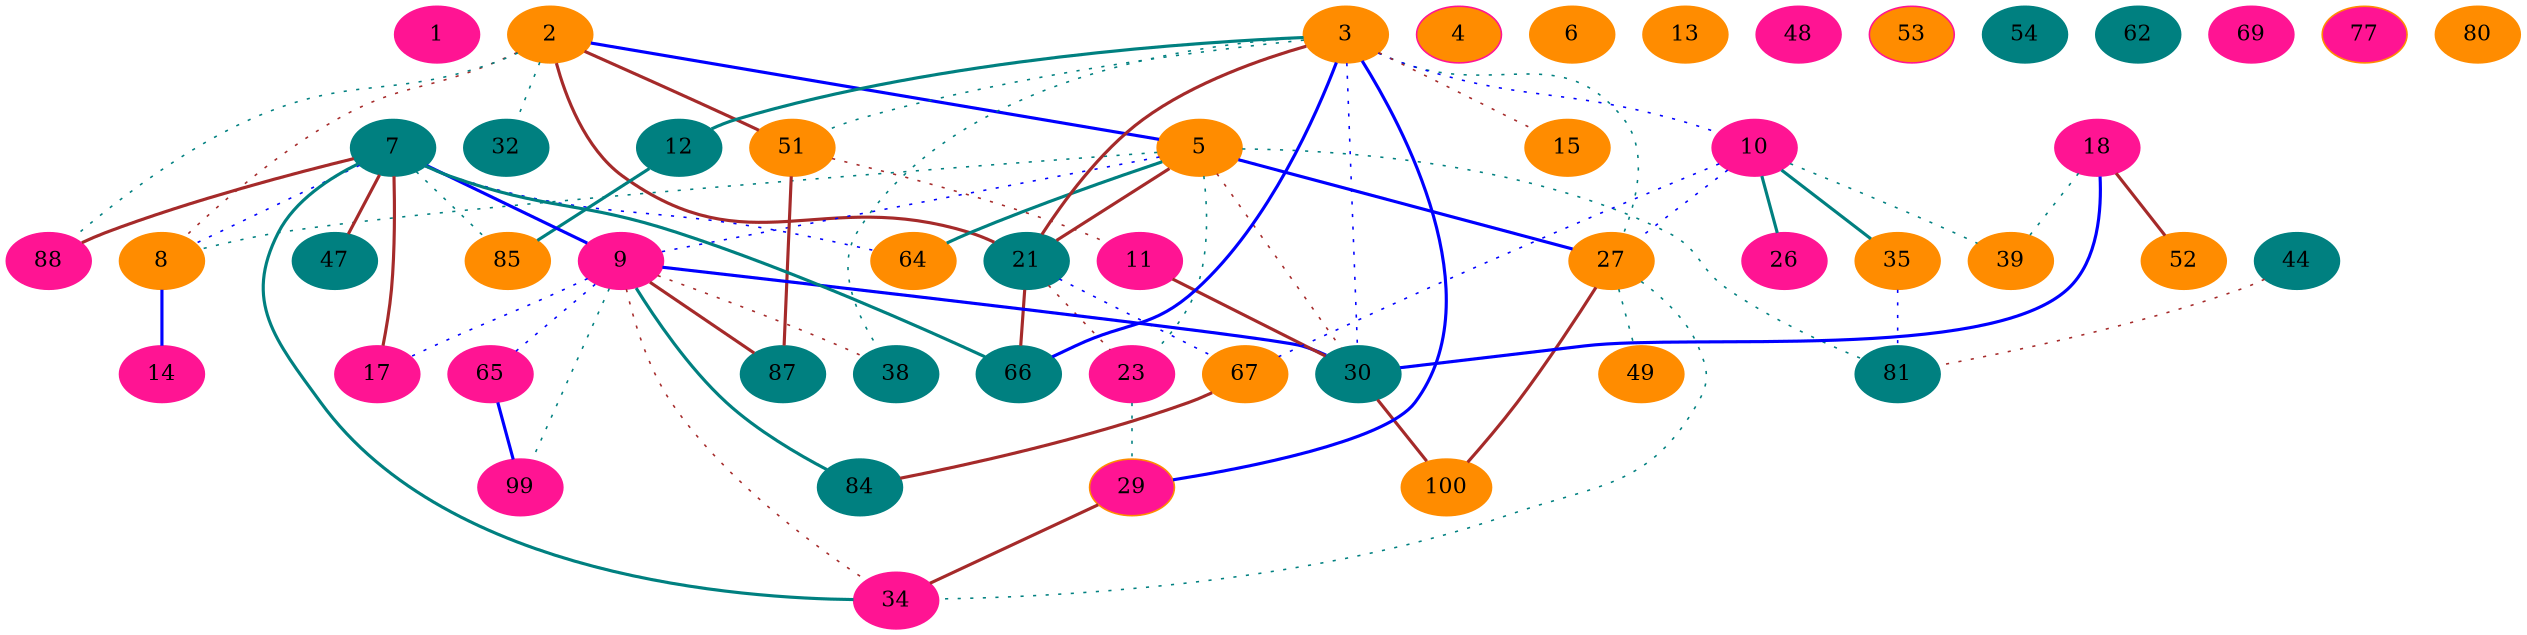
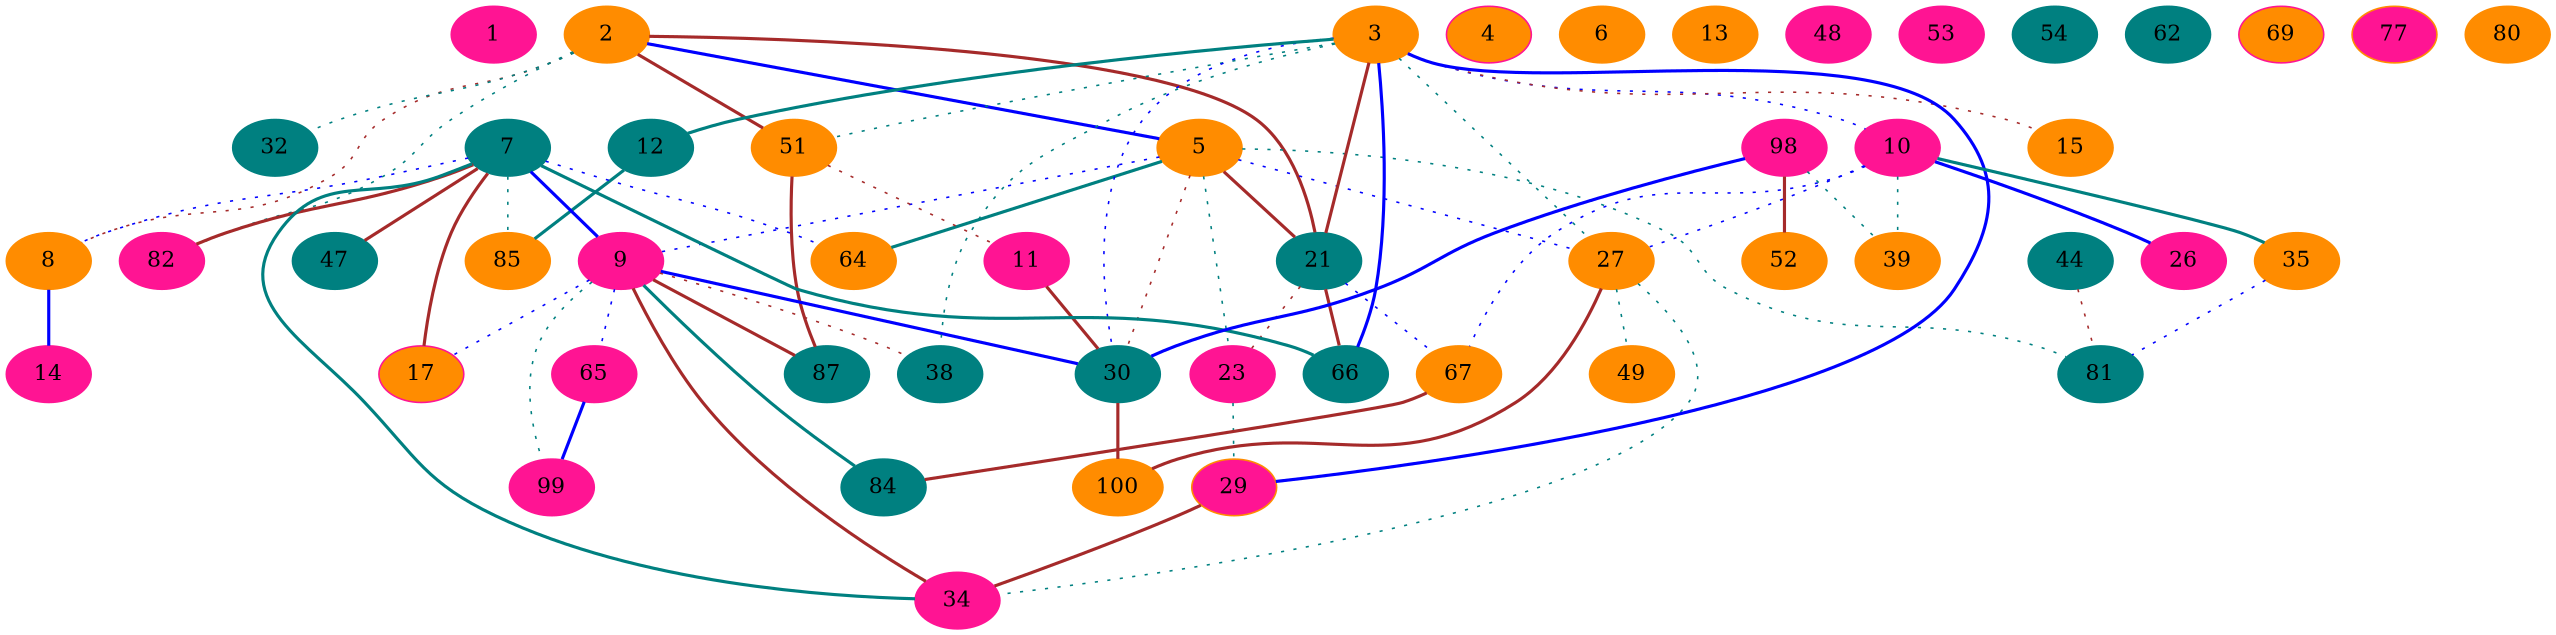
node "53": fillcolor darkorange -> deeppink
node "69": fillcolor deeppink -> darkorange
node "18": label "18" -> "98"
edge "5" -- "8": removed
edge "5" -- "27": style bold -> dotted
edge "10" -- "26": color teal -> blue
node "88": label "88" -> "82"
node "17": fillcolor deeppink -> darkorange
edge "9" -- "34": style dotted -> bold
